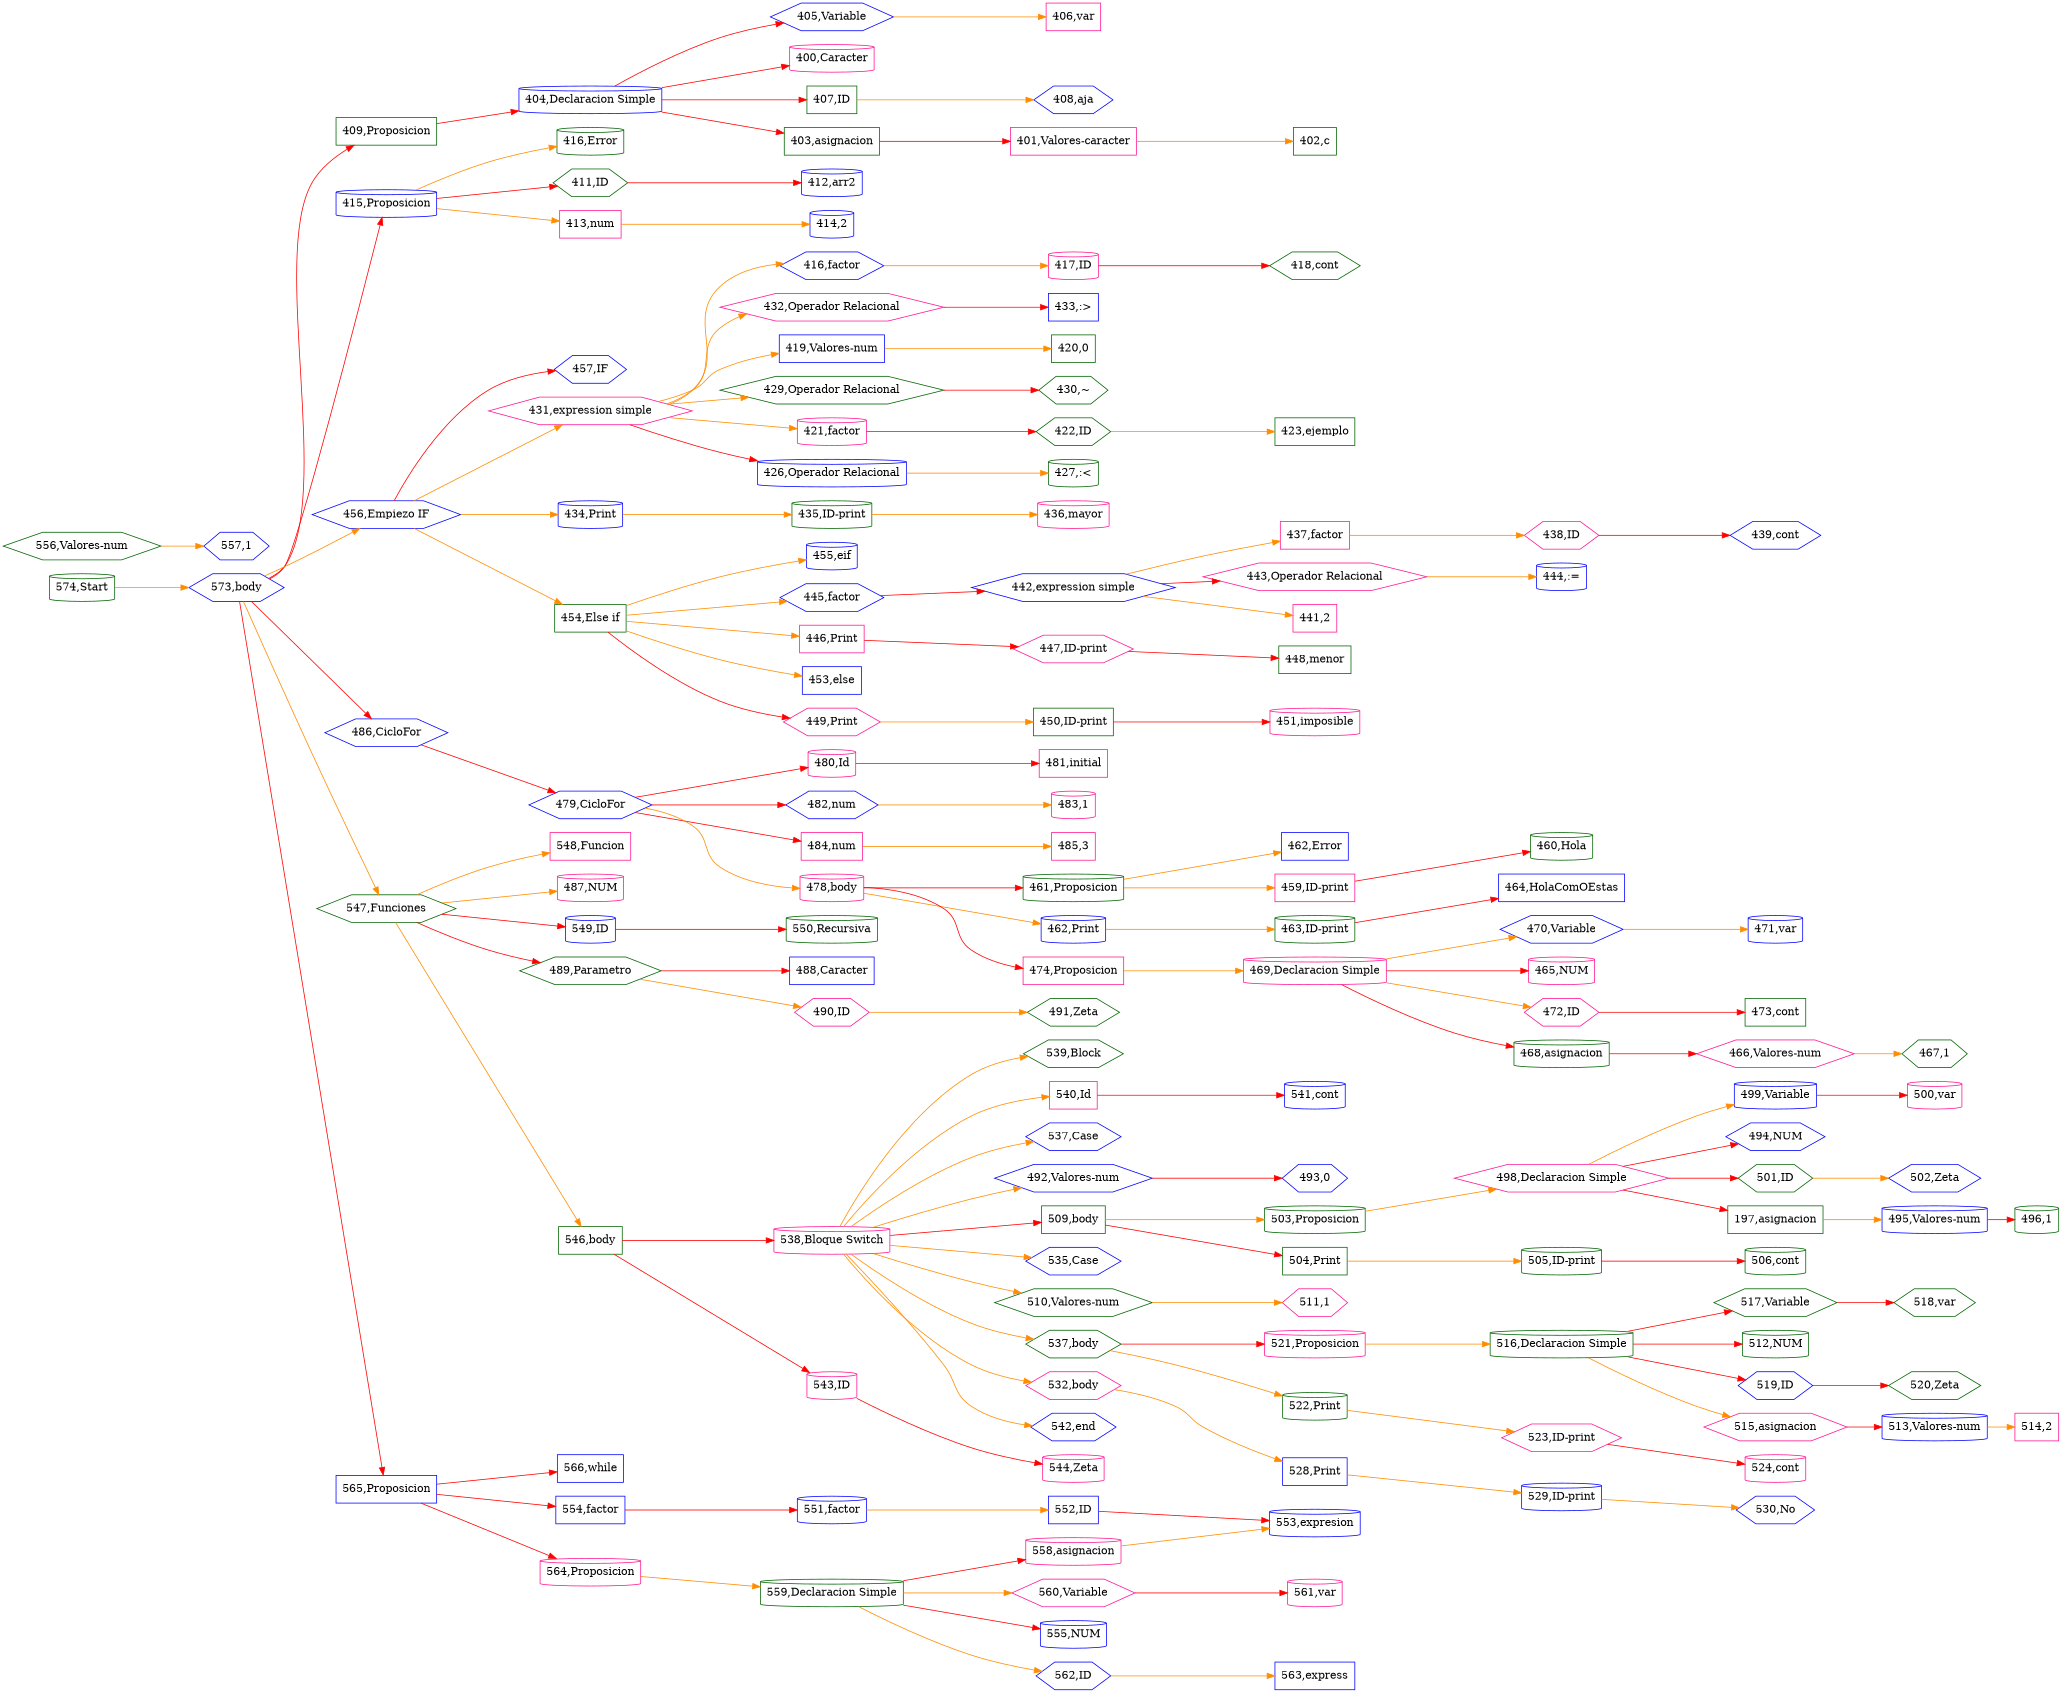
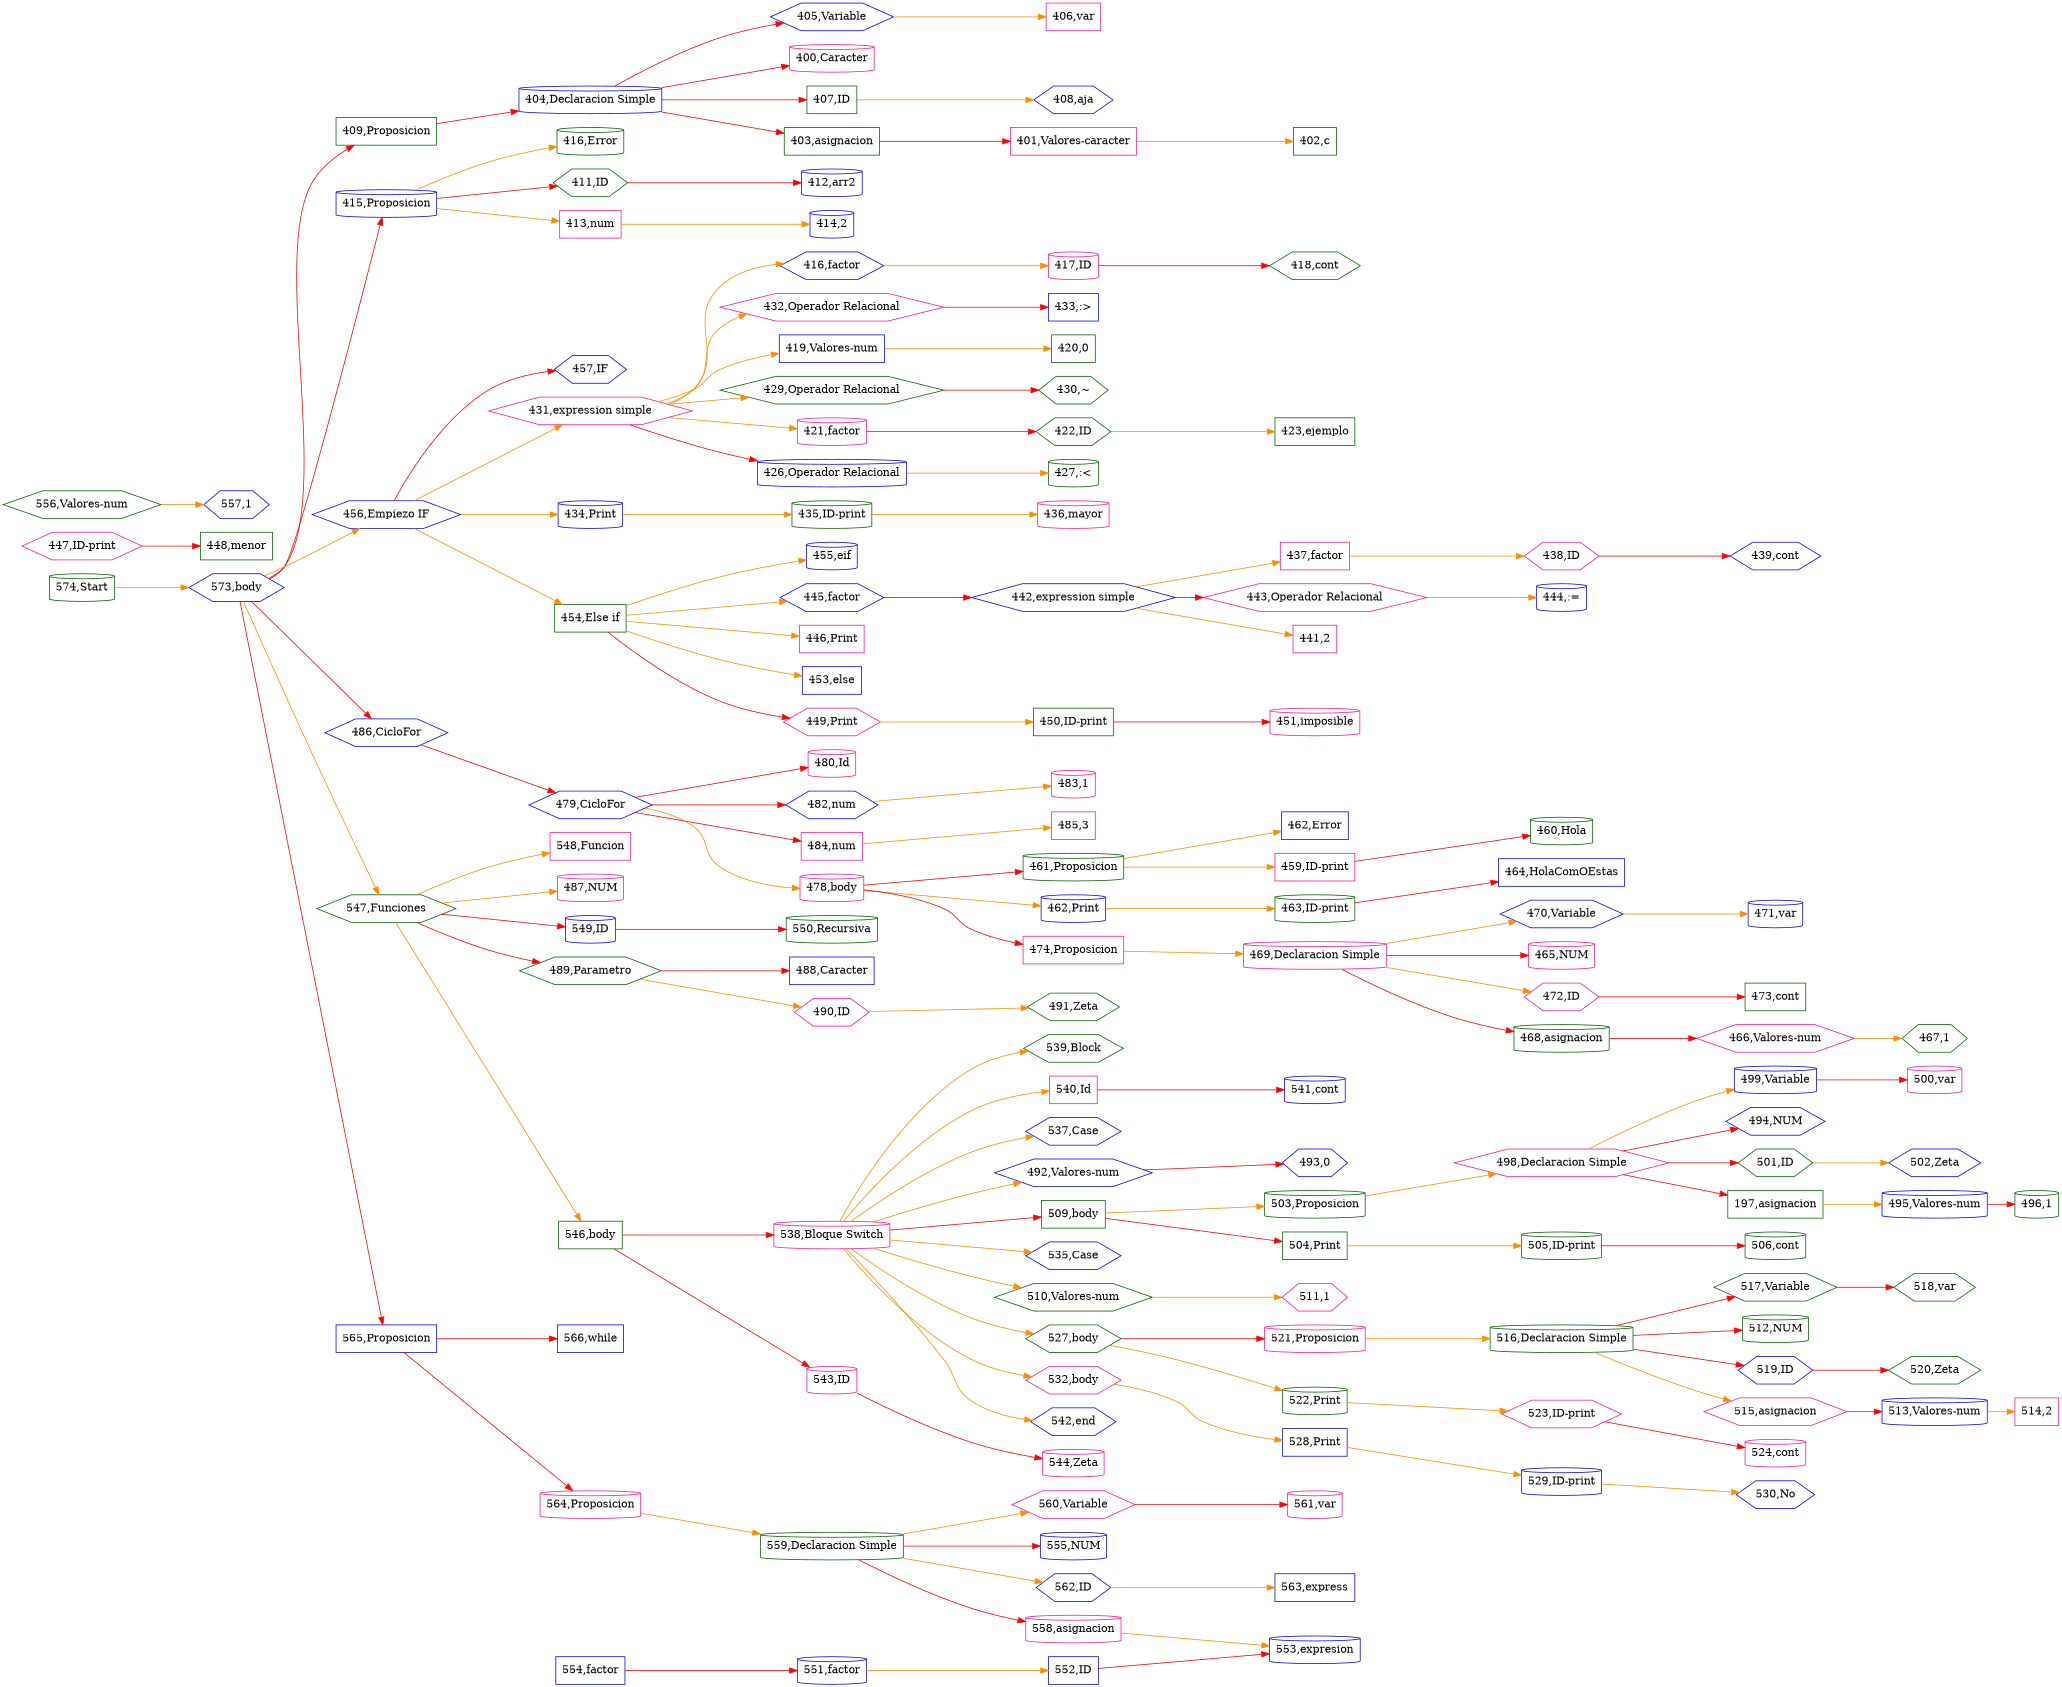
edge "446,Print" -> "447,ID-print": removed
node "481,initial": removed
node "537,body": label "537,body" -> "527,body"
edge "565,Proposicion" -> "554,factor": removed
